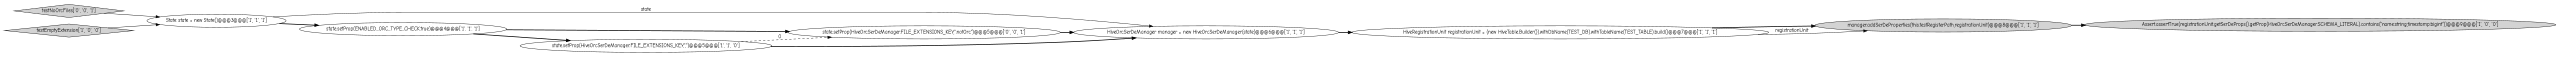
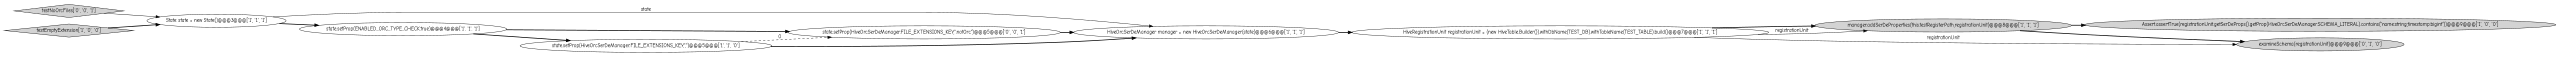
edge "testEmptyExtension['1', '0', '0']" -> "State state = new State()@@@3@@@['1', '1', '1']": style solid -> bold
node "examineSchema(registrationUnit)@@@9@@@['0', '1', '0']": added
